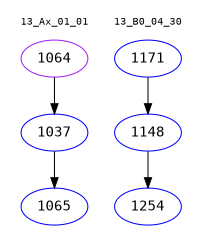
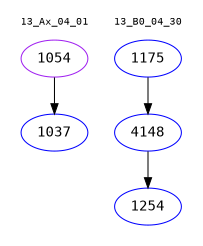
cluster "13_Ax_01_01": label "13_Ax_01_01" -> "13_Ax_04_01"
node "1064": label "1064" -> "1054"
node "1171": label "1171" -> "1175"
node "1148": label "1148" -> "4148"
node "1065": removed
